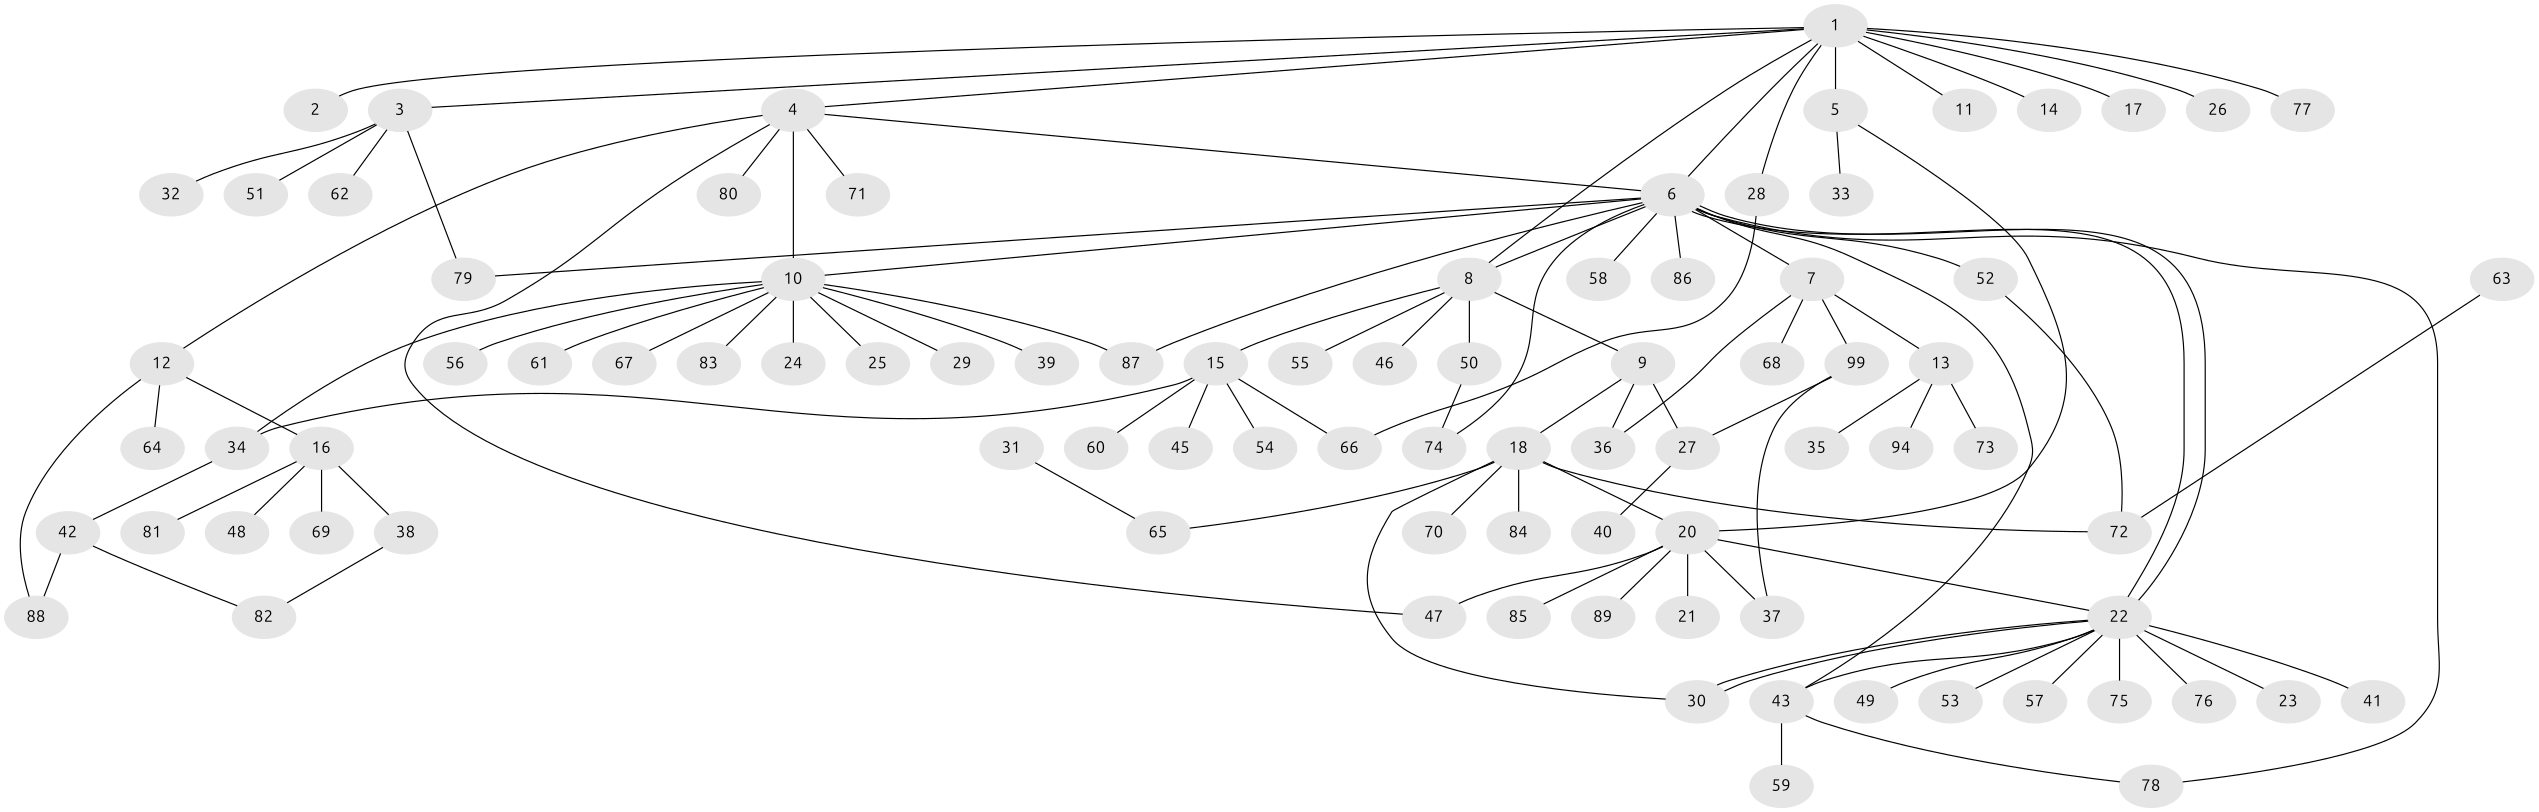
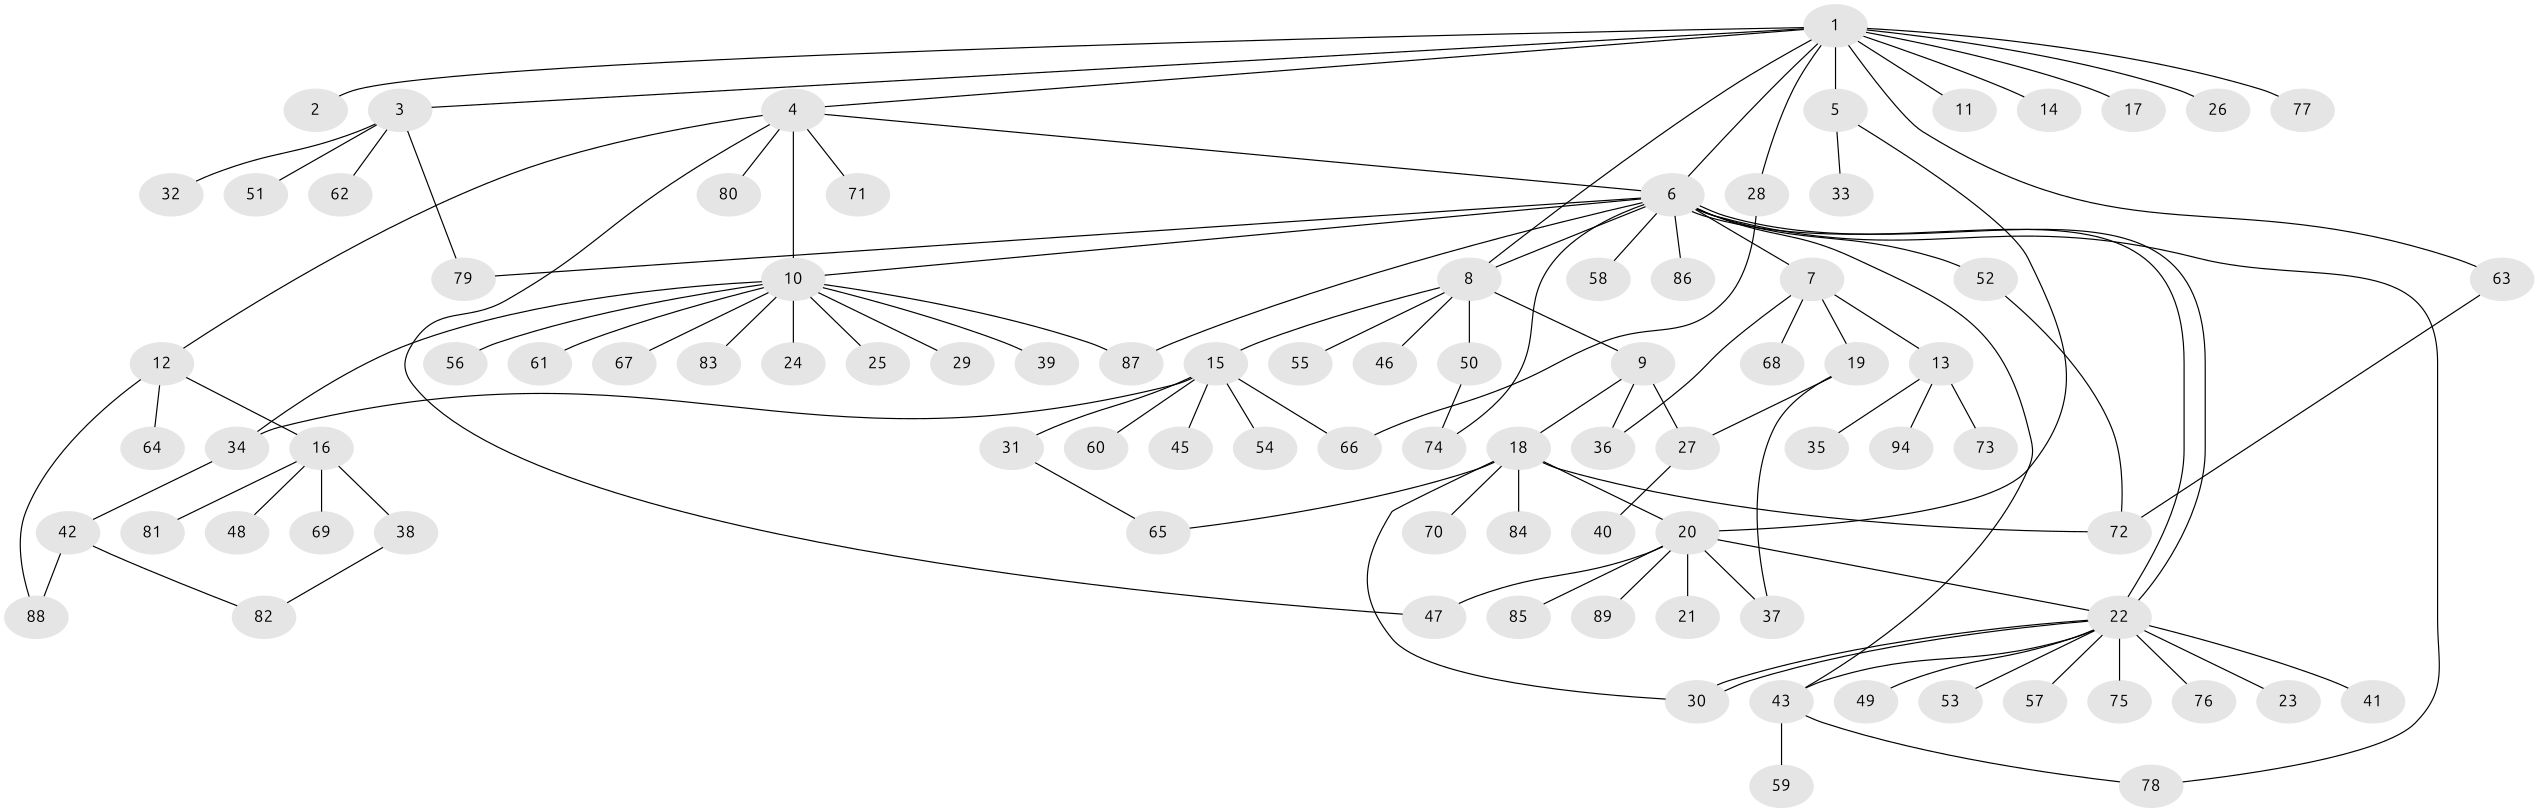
edge "1" -- "63": added
node "99": label "99" -> "19"
edge "15" -- "31": added
